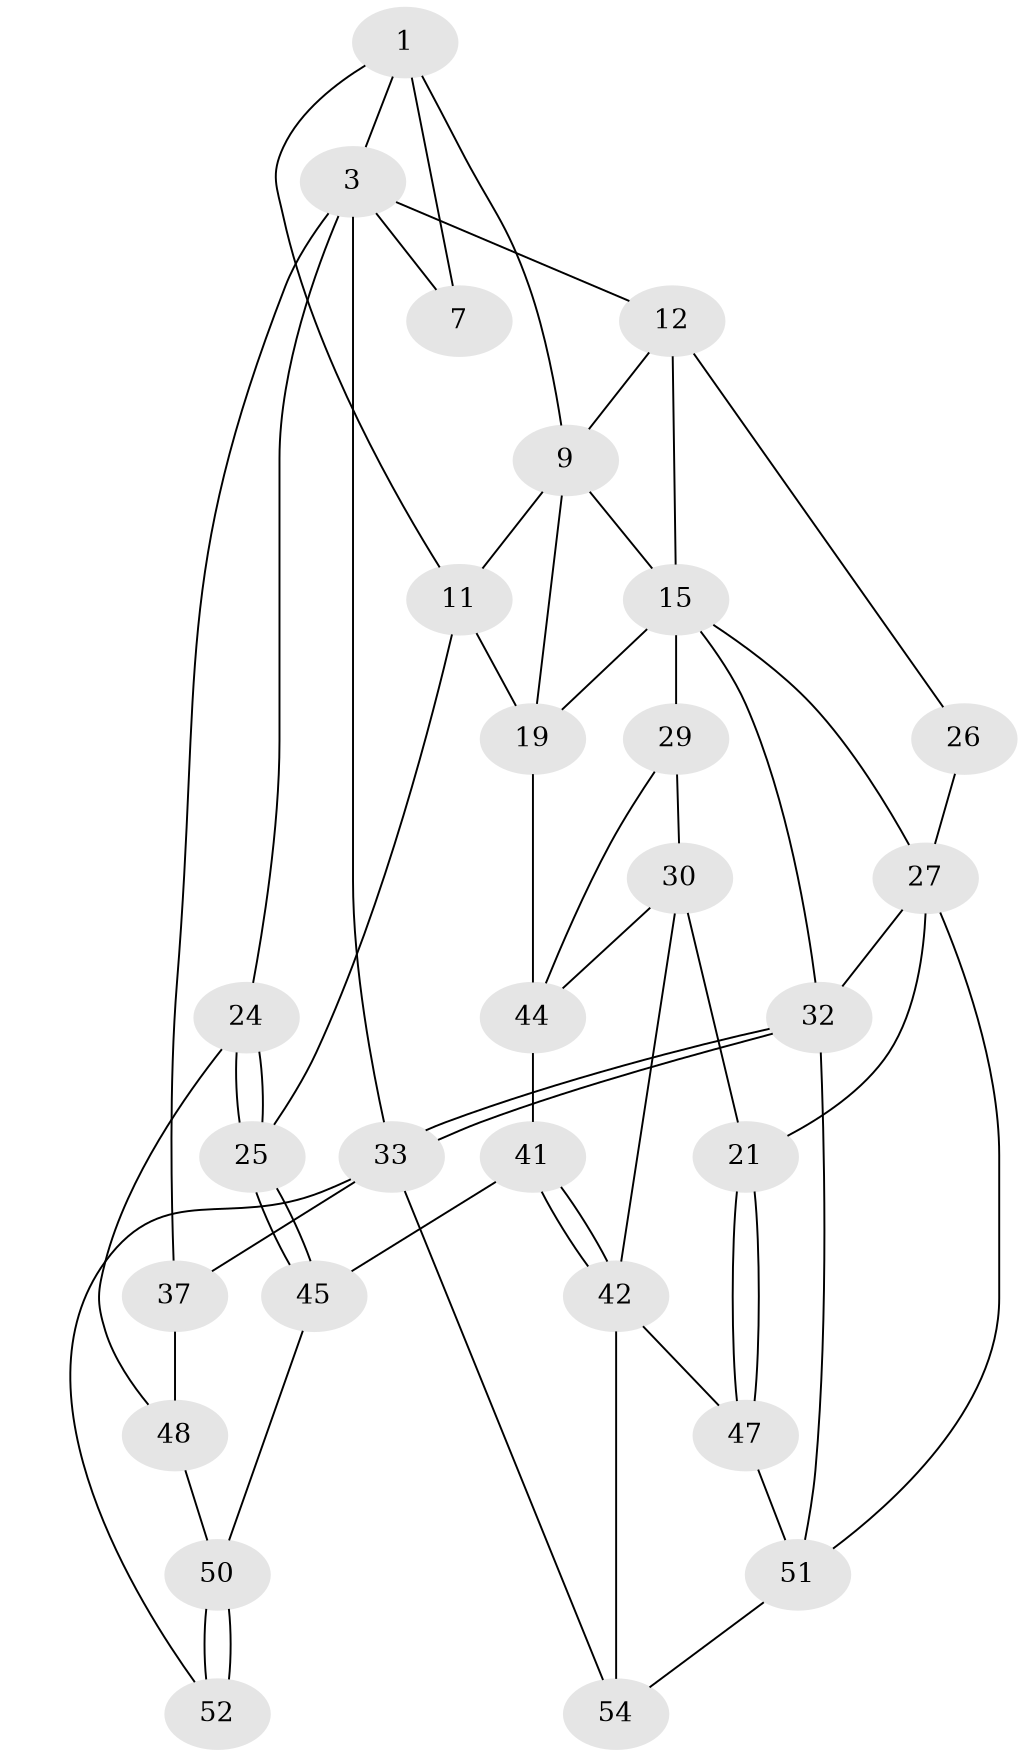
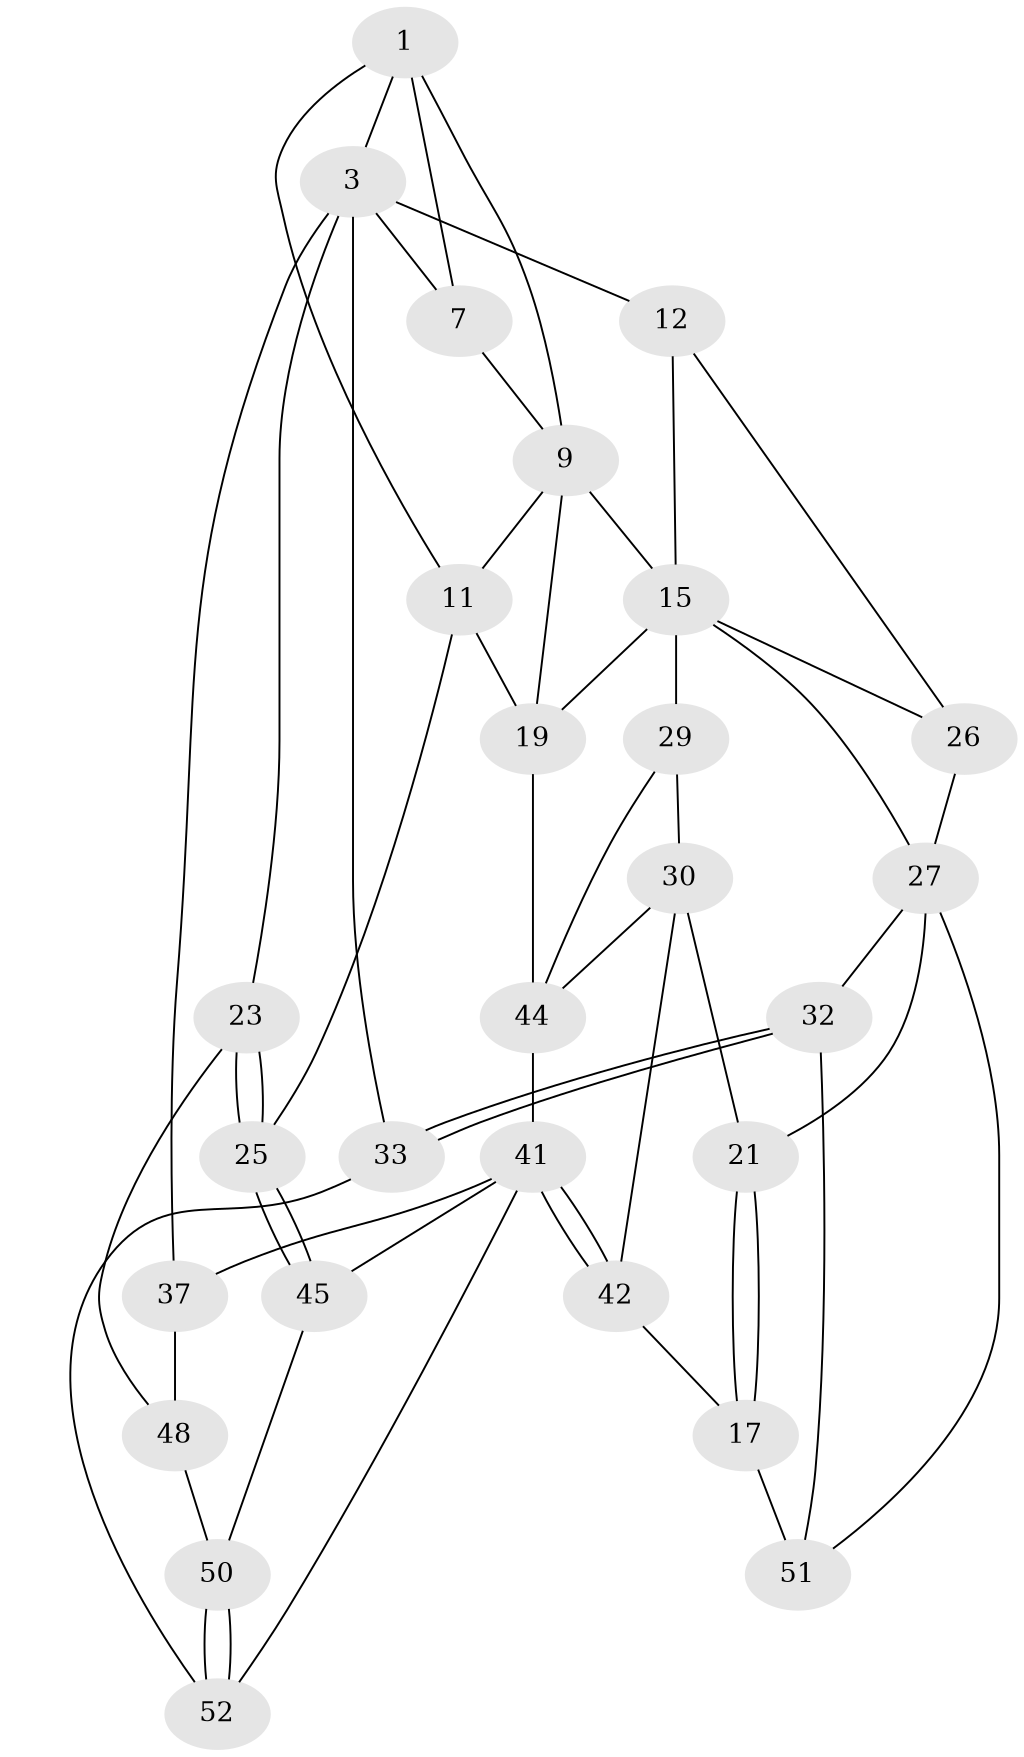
edge "12" -- "9": now "7" -- "9"
edge "15" -- "32": now "15" -- "26"
node "24": label "24" -> "23"
edge "33" -- "37": now "41" -- "37"
node "47": label "47" -> "17"
edge "41" -- "52": added
node "54": removed
